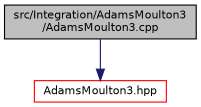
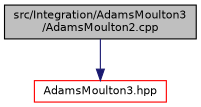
node "src/Integration/AdamsMoulton3 /AdamsMoulton3.cpp": label "src/Integration/AdamsMoulton3 /AdamsMoulton3.cpp" -> "src/Integration/AdamsMoulton3 /AdamsMoulton2.cpp"
